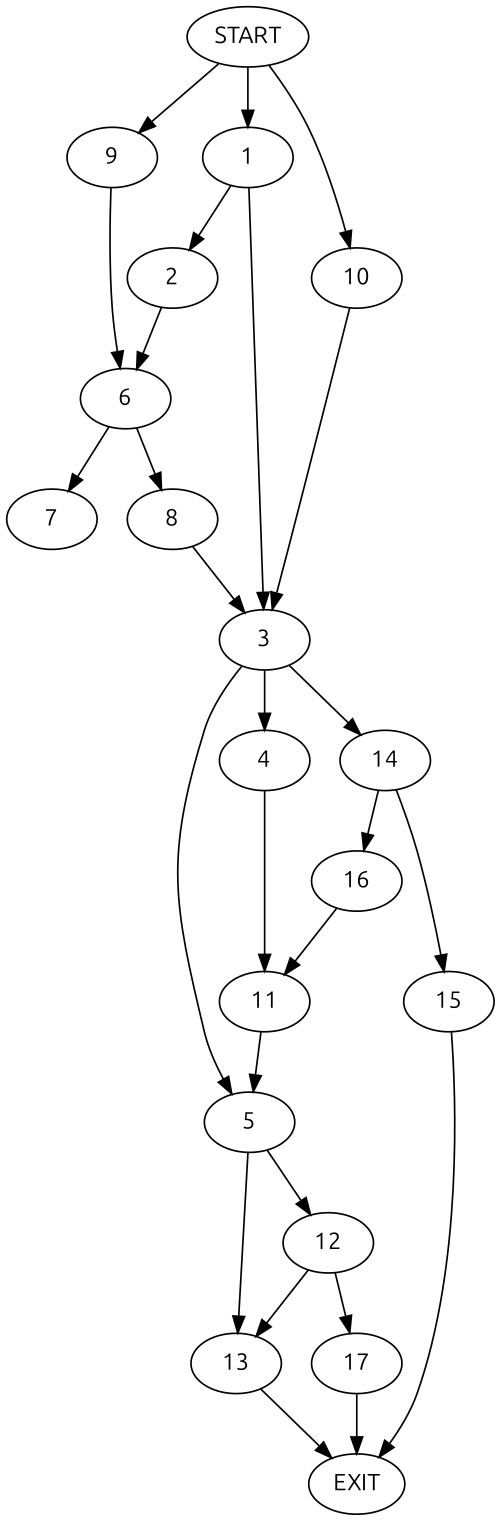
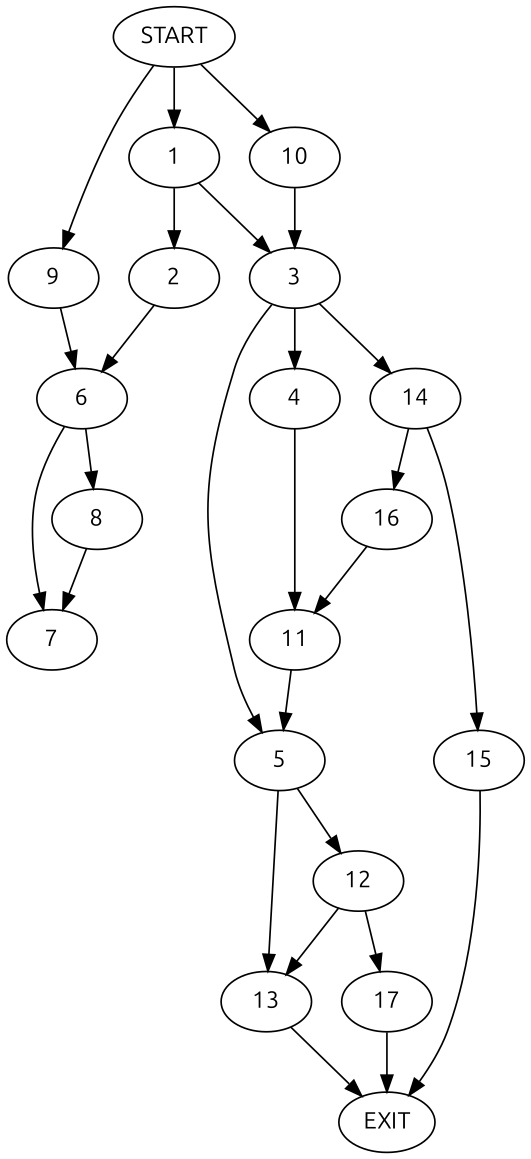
edge "8" -> "3": now "8" -> "7"
